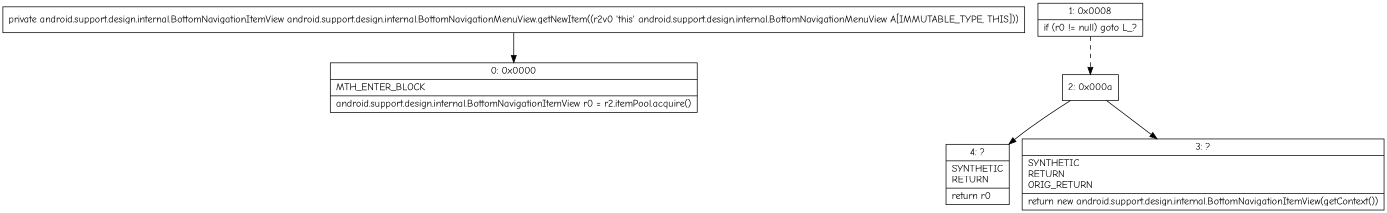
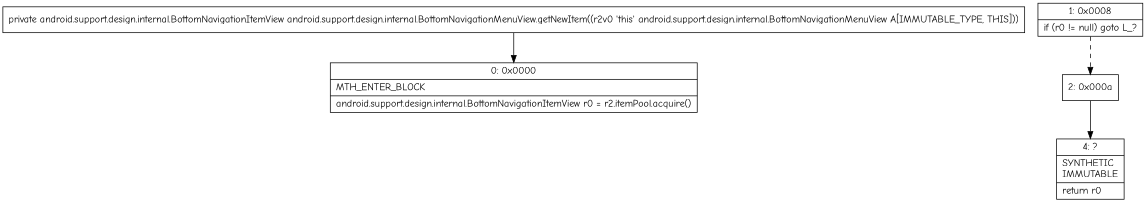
node "3: ?": removed
node "4: ?": text "RETURN" -> "IMMUTABLE"
